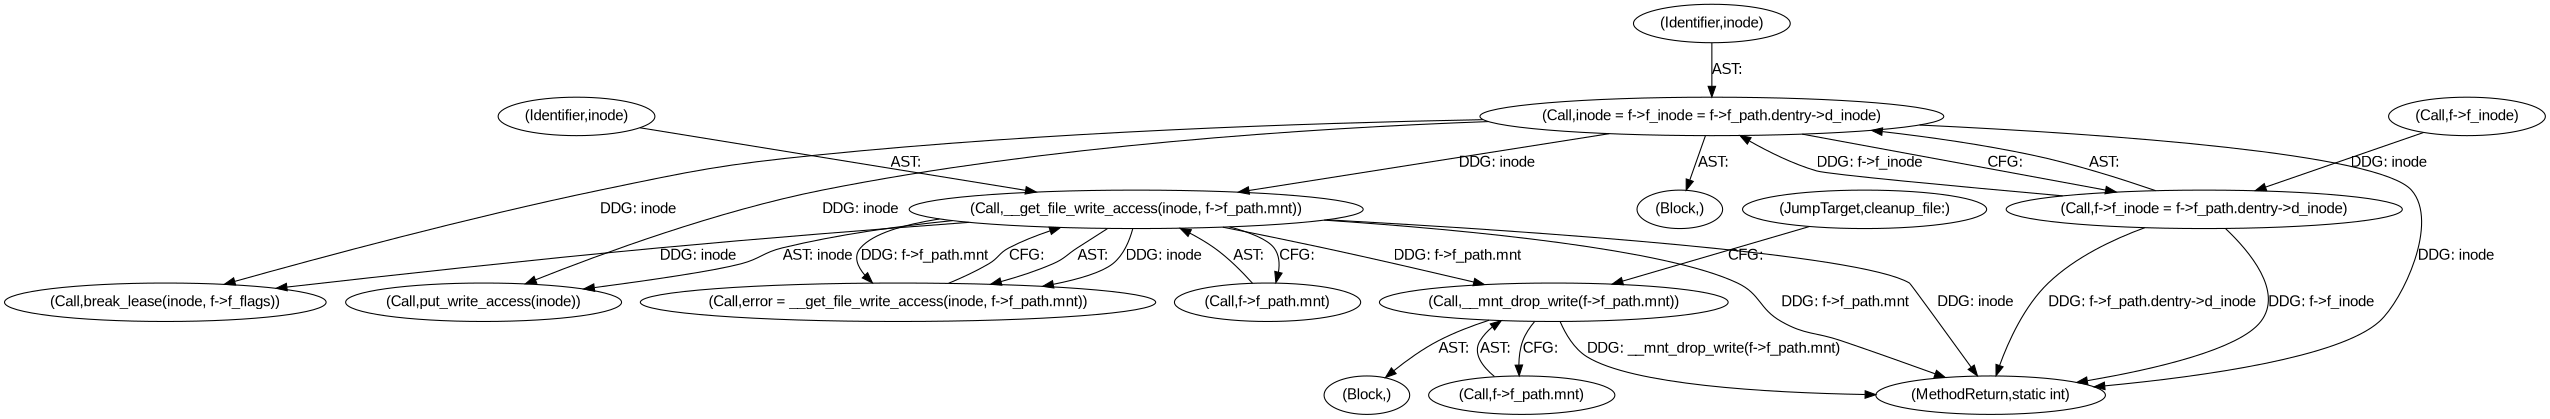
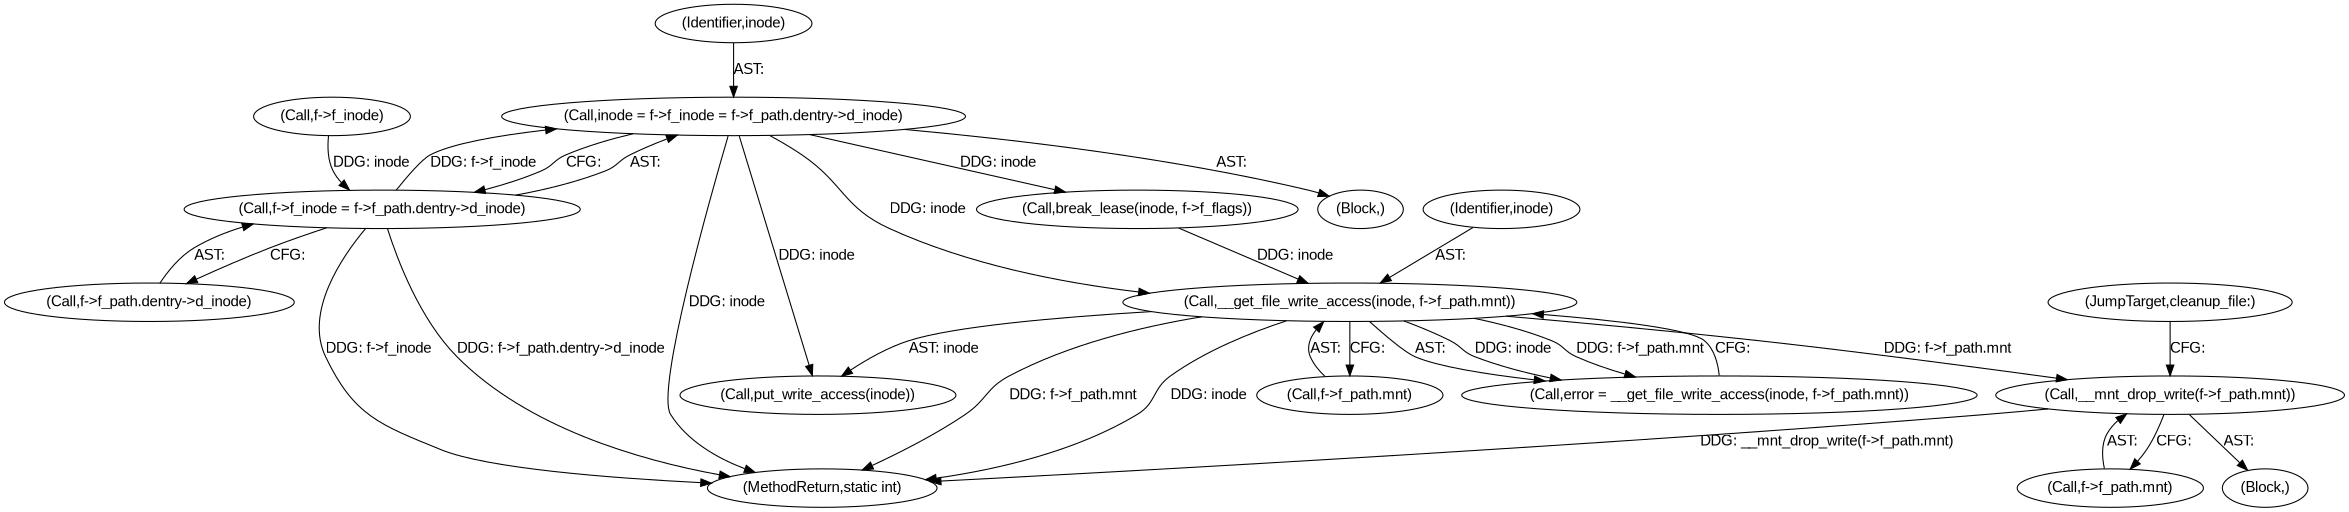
edge "(Call,__get_file_write_access(inode, f->f_path.mnt))" -> "(Call,break_lease(inode, f->f_flags))": reversed
node "(Call,f->f_path.dentry->d_inode)": added
